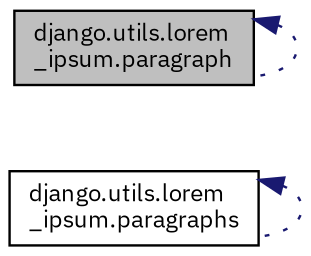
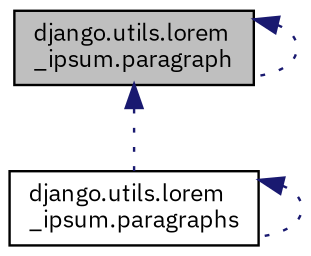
edge "django.utils.lorem _ipsum.paragraphs" -> "django.utils.lorem _ipsum.paragraph": added
